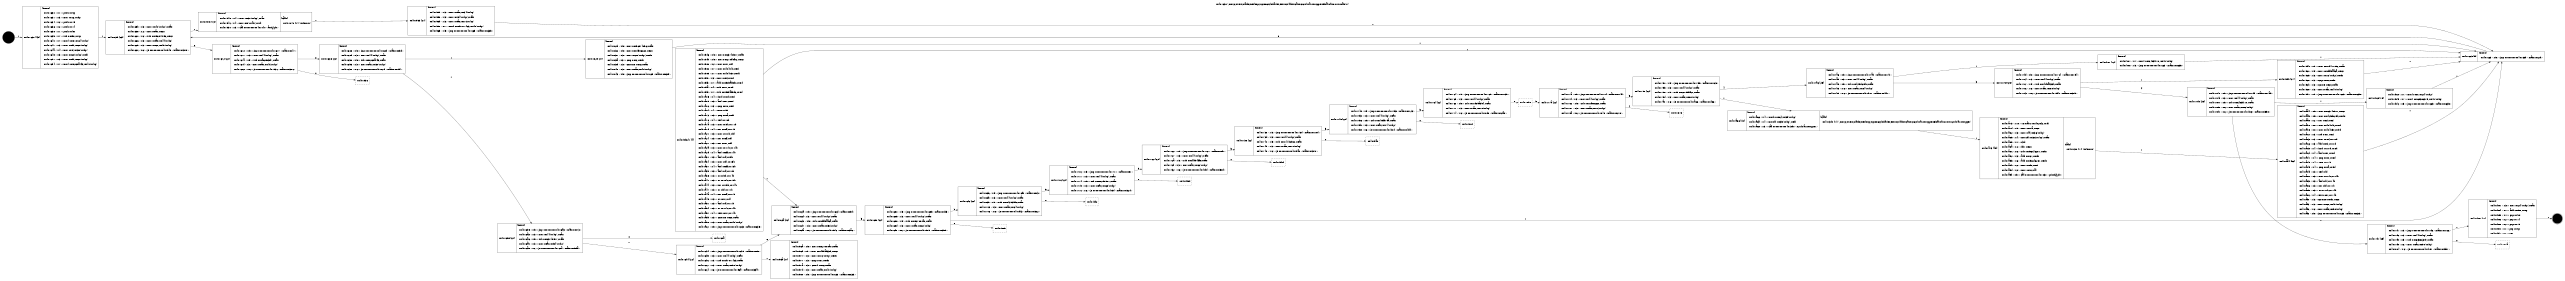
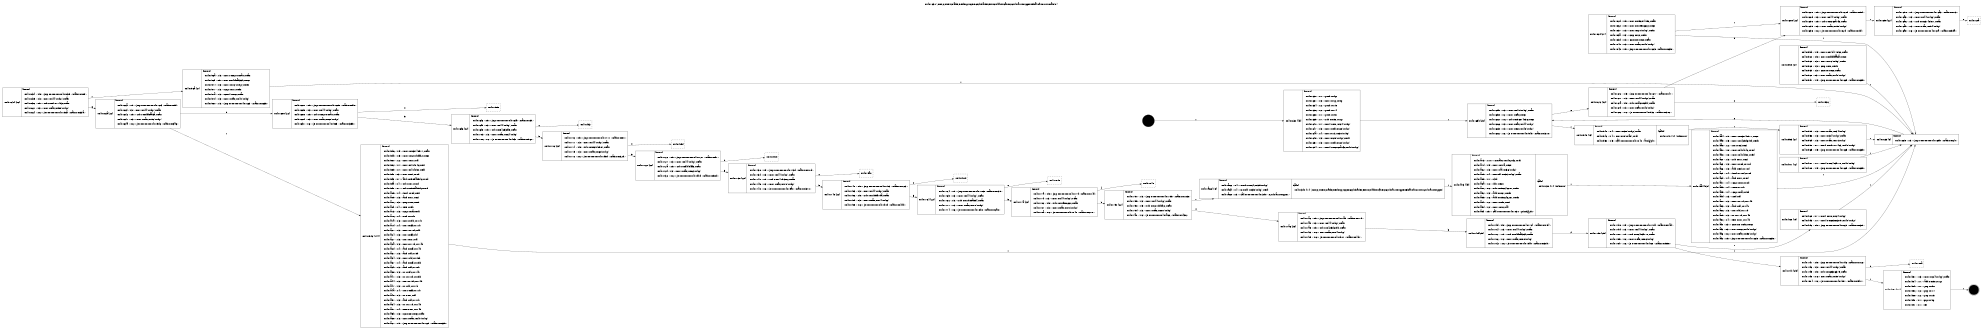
edge "0x401688 [22]" -> "0x40182d [27]": reversed
edge "0x4017a6 [25]" -> "0x401b01 [12]": removed, label "1"
edge "0x4017bf [25]" -> "0x4019bb [27]": removed, label "1"
edge "0x4018d8" -> "0x40177a [22]": now "0x401764 [22]" -> "0x40177a [22]"
edge "0x4019d6 [144]" -> "0x4016ca [22]": reversed
edge "0x4016e0 [22]" -> "0x401c65 [5]": now "0x40196a [27]" -> "0x401c65 [5]"
edge "0x40169e [22]" -> "0x4016b4 [22]": removed, label "7"
